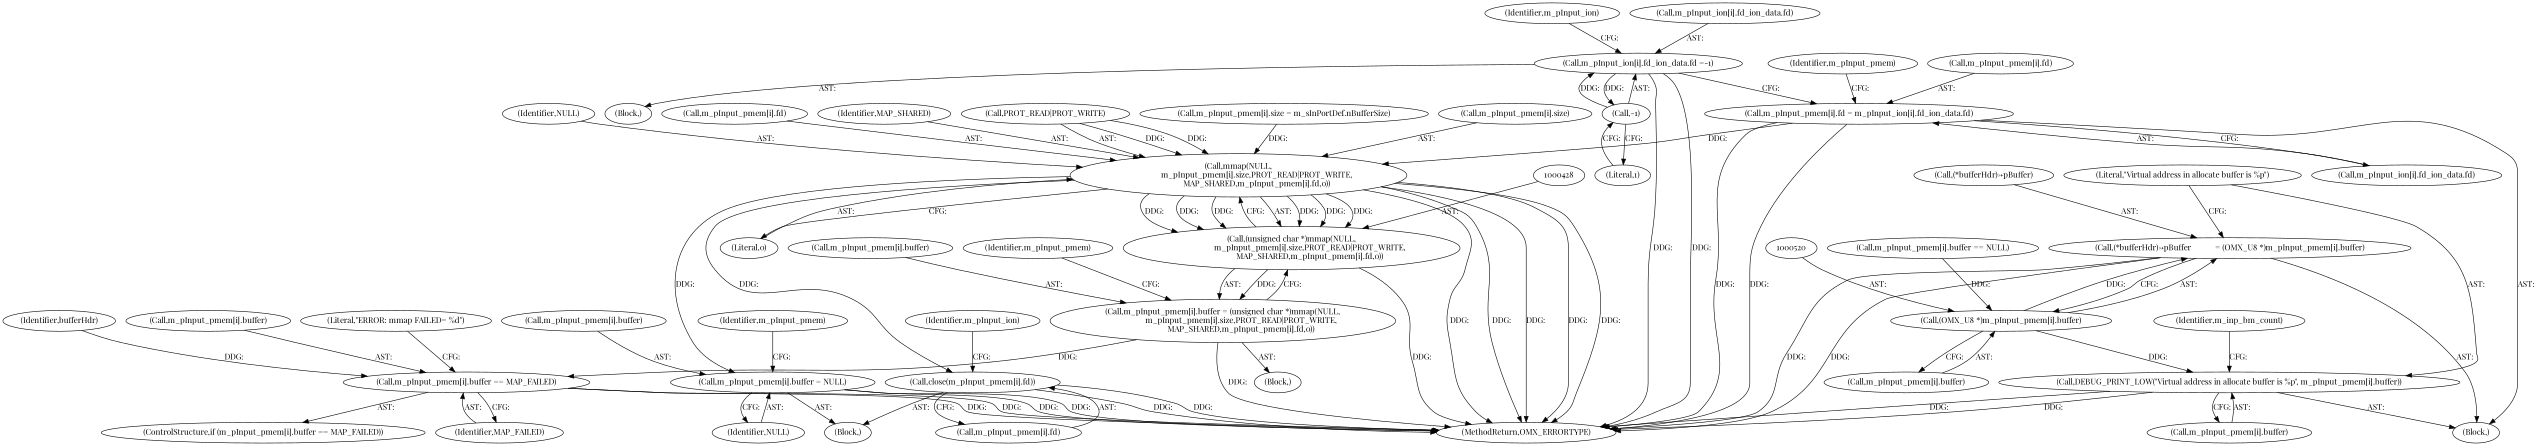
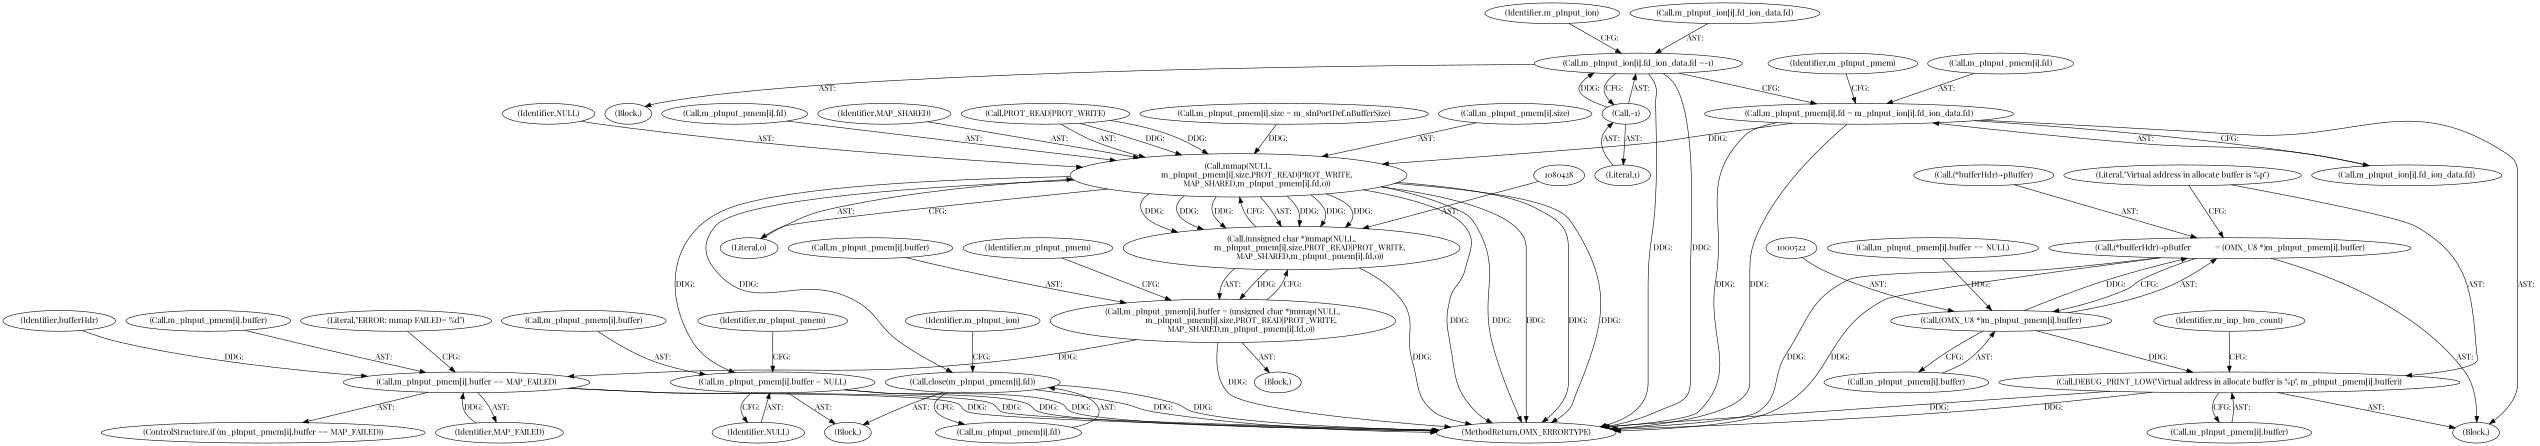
edge "(Call,m_pInput_ion[i].fd_ion_data.fd =-1)" -> "(Call,-1)": label "DDG: " -> "CFG: "
edge "(Literal,1)" -> "(Call,-1)": label "CFG: " -> "AST: "
edge "(Call,-1)" -> "(Literal,1)": label "CFG: " -> "AST: "
node "1000428": label "1000428" -> "1080428"
node "1000520": label "1000520" -> "1000522"
edge "(Identifier,MAP_FAILED)" -> "(Call,m_pInput_pmem[i].buffer == MAP_FAILED)": label "AST: " -> "DDG: "
edge "(Call,m_pInput_pmem[i].buffer == MAP_FAILED)" -> "(Identifier,MAP_FAILED)": label "CFG: " -> "AST: "
